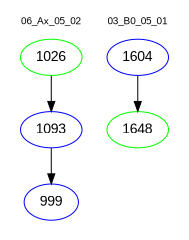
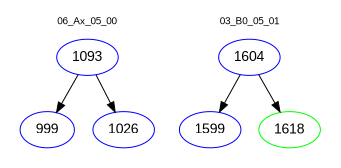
cluster "06_Ax_05_02": label "06_Ax_05_02" -> "06_Ax_05_00"
node "1026": color green -> blue
edge "1026" -> "1093": reversed
node "1648": label "1648" -> "1618"
node "1599": added
